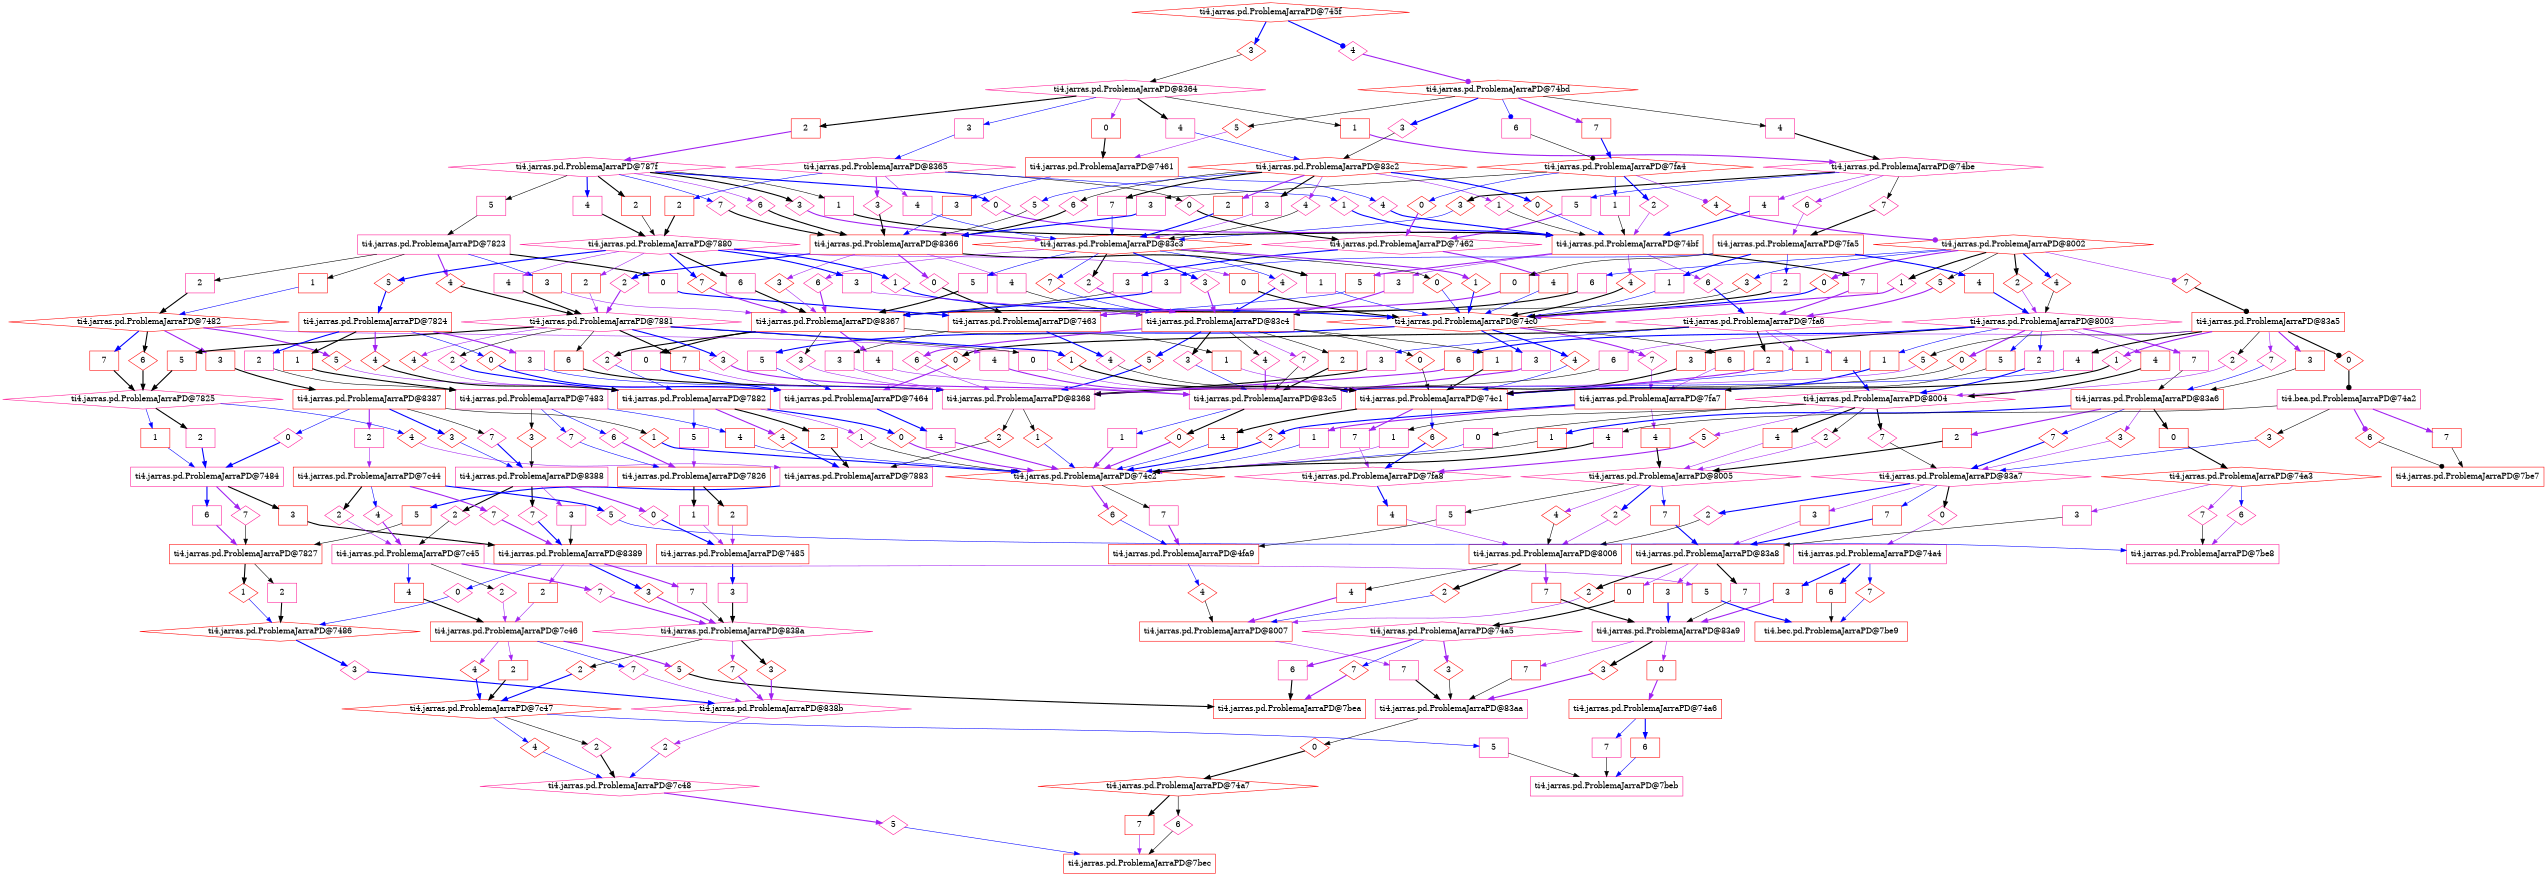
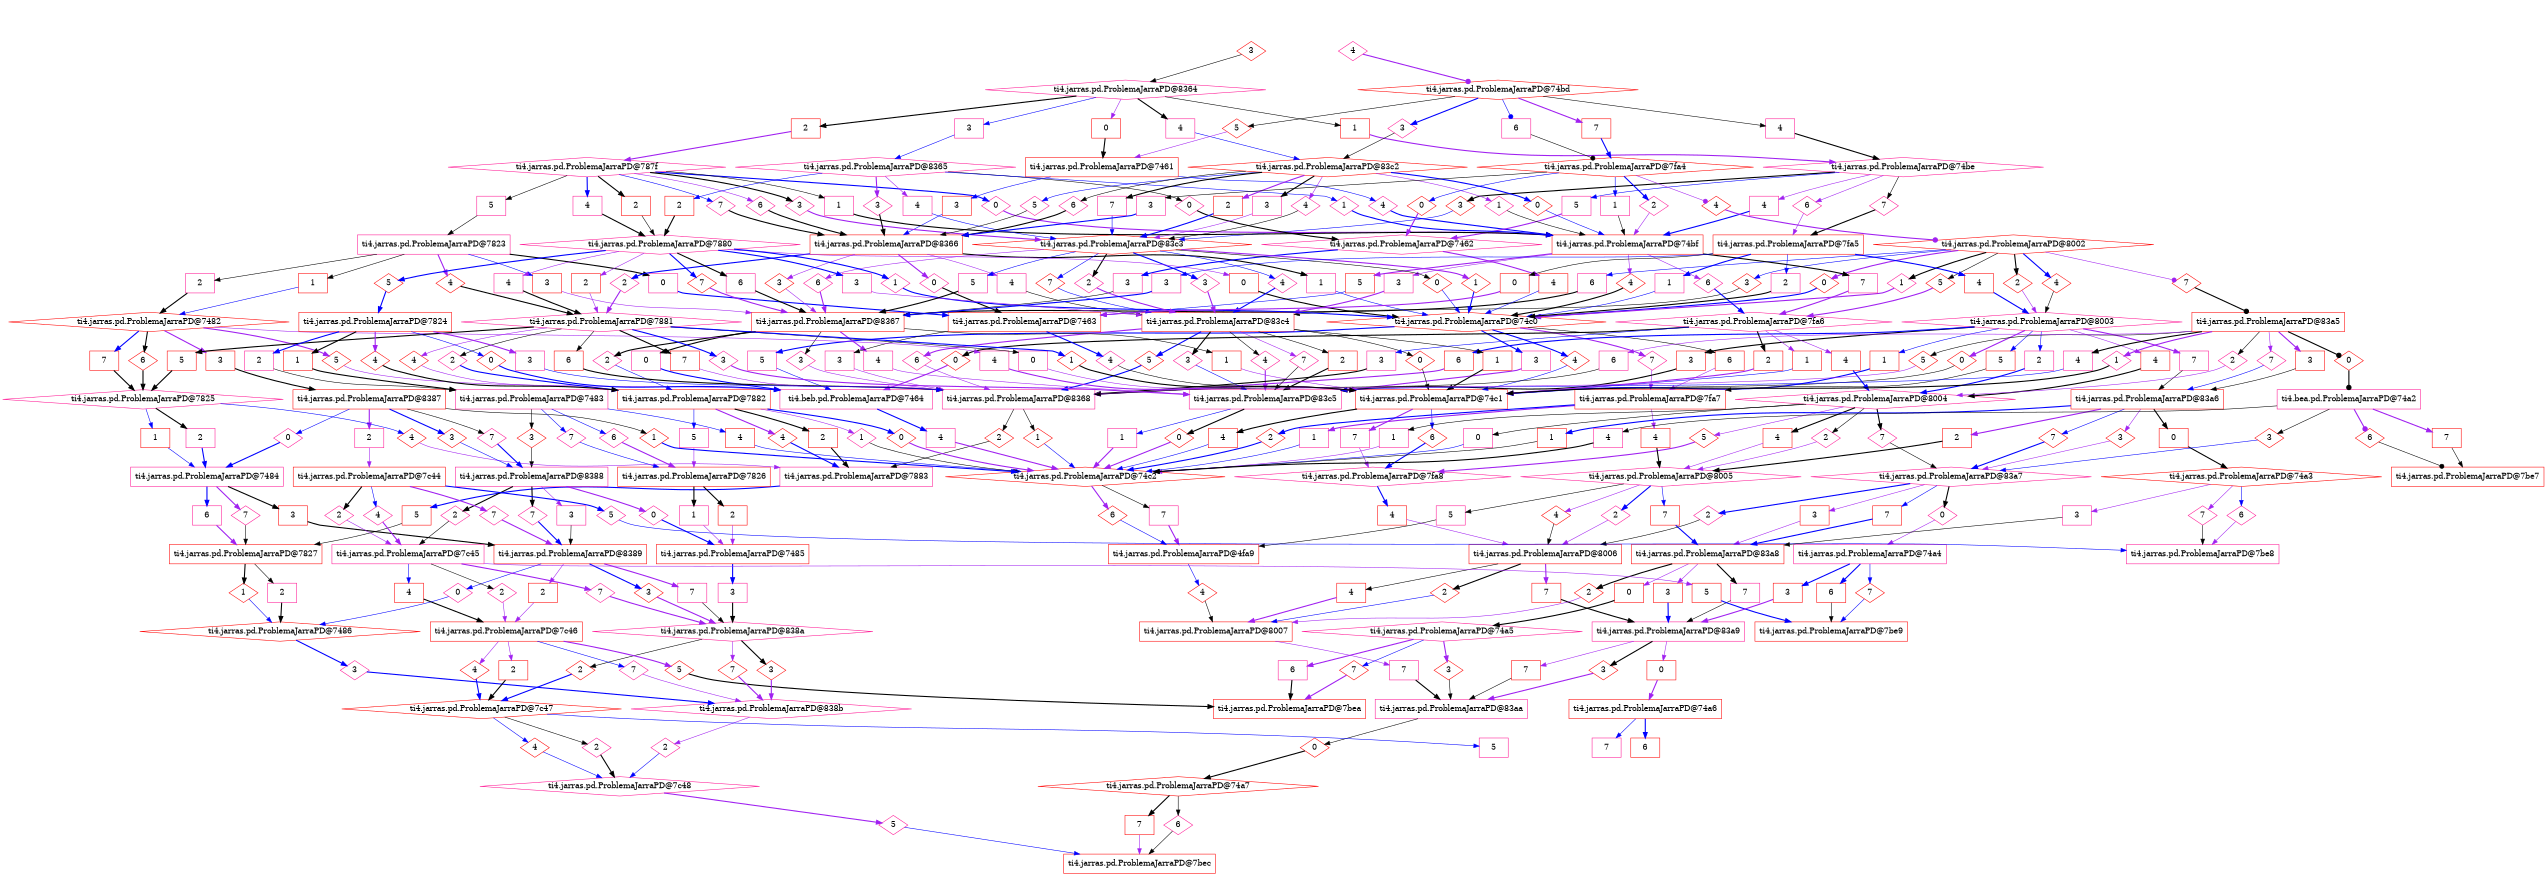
node "ti4.jarras.pd.ProblemaJarraPD@745f": removed
node "ti4.jarras.pd.ProblemaJarraPD@7464": label "ti4.jarras.pd.ProblemaJarraPD@7464" -> "ti4.beb.pd.ProblemaJarraPD@7464"
node "ti4.bec.pd.ProblemaJarraPD@7be9": label "ti4.bec.pd.ProblemaJarraPD@7be9" -> "ti4.jarras.pd.ProblemaJarraPD@7be9"
node "ti4.jarras.pd.ProblemaJarraPD@7beb": removed
